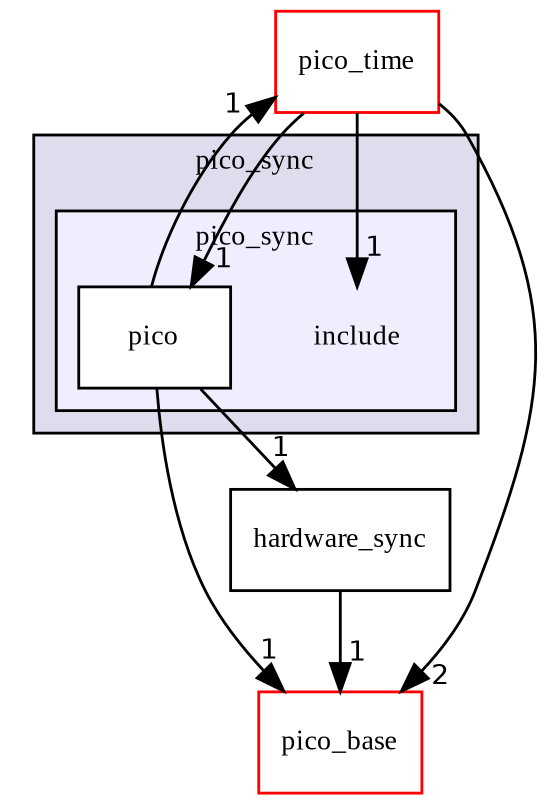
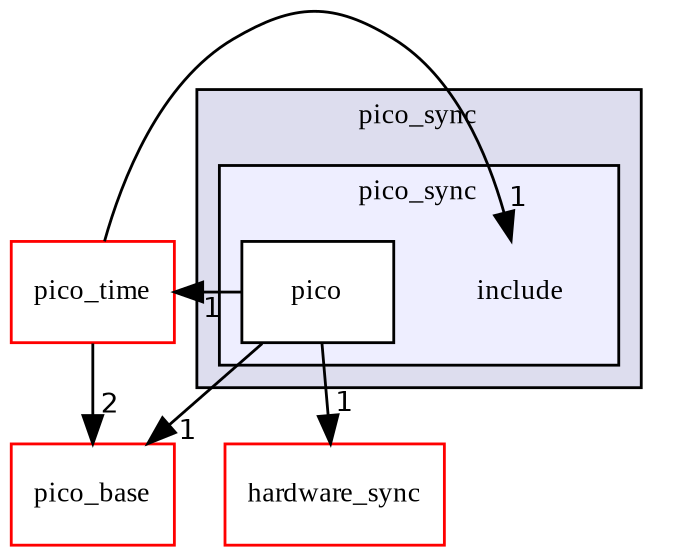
edge "pico_time" -> "pico": removed
node "hardware_sync": color black -> red
edge "hardware_sync" -> "pico_base": removed
